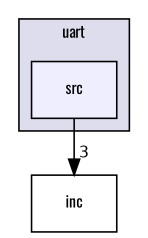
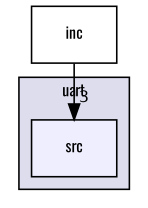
edge "src" -> "inc": reversed
